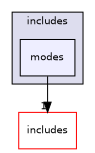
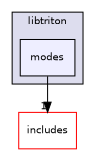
cluster "includes": label "includes" -> "libtriton"
